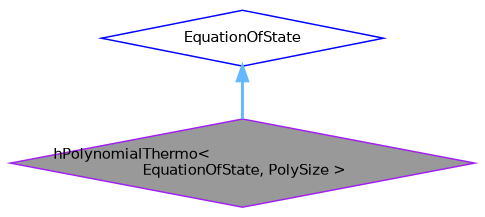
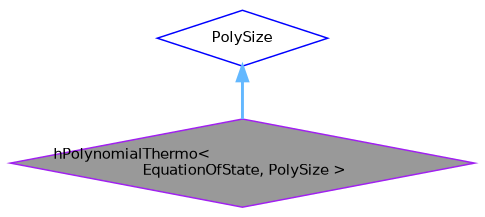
node "EquationOfState": label "EquationOfState" -> "PolySize"
